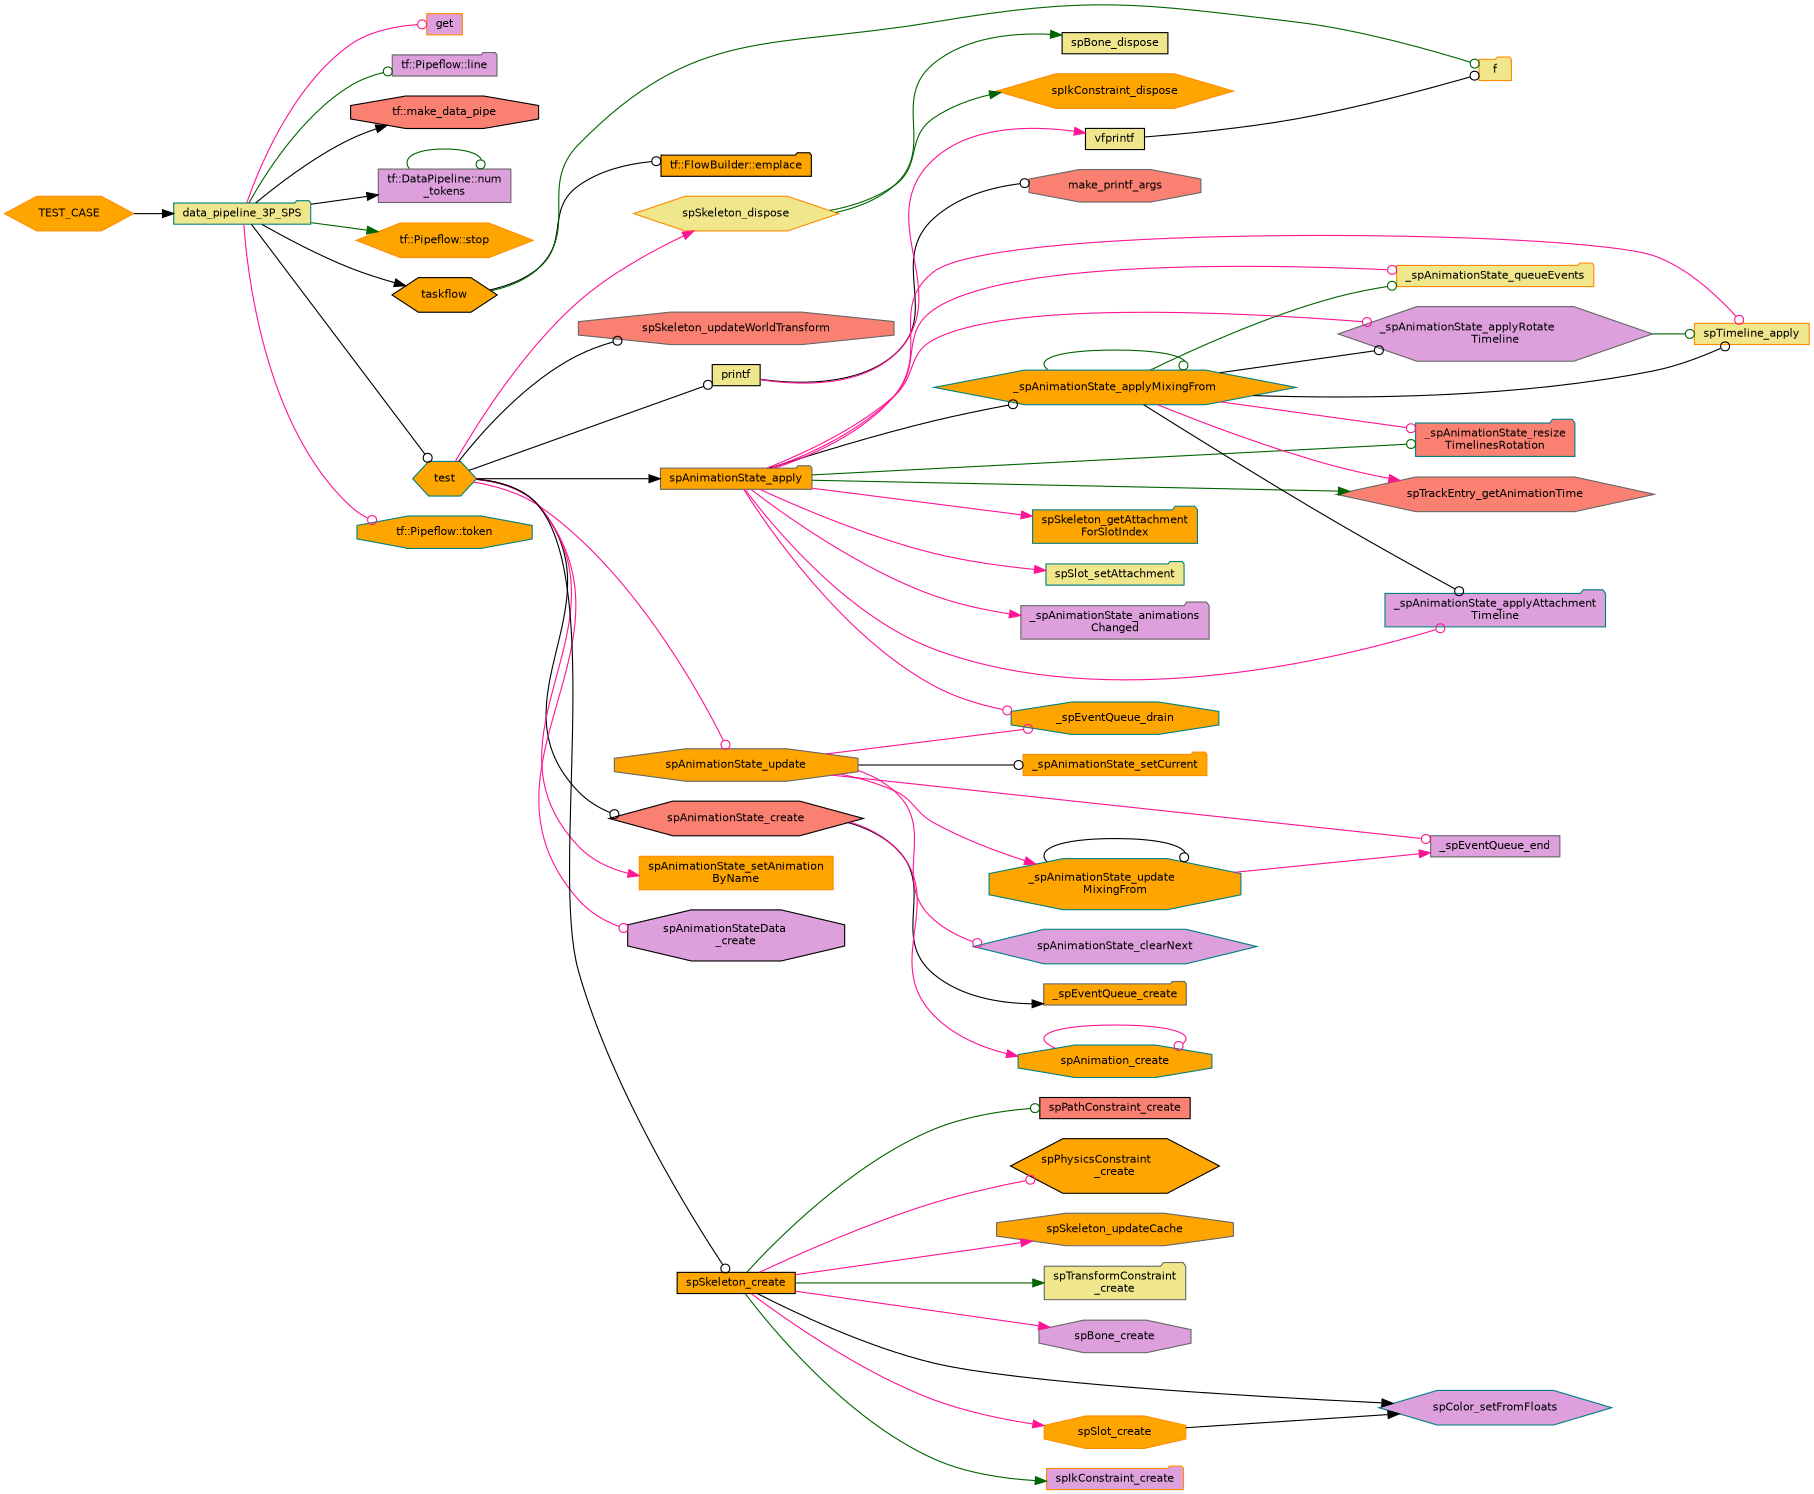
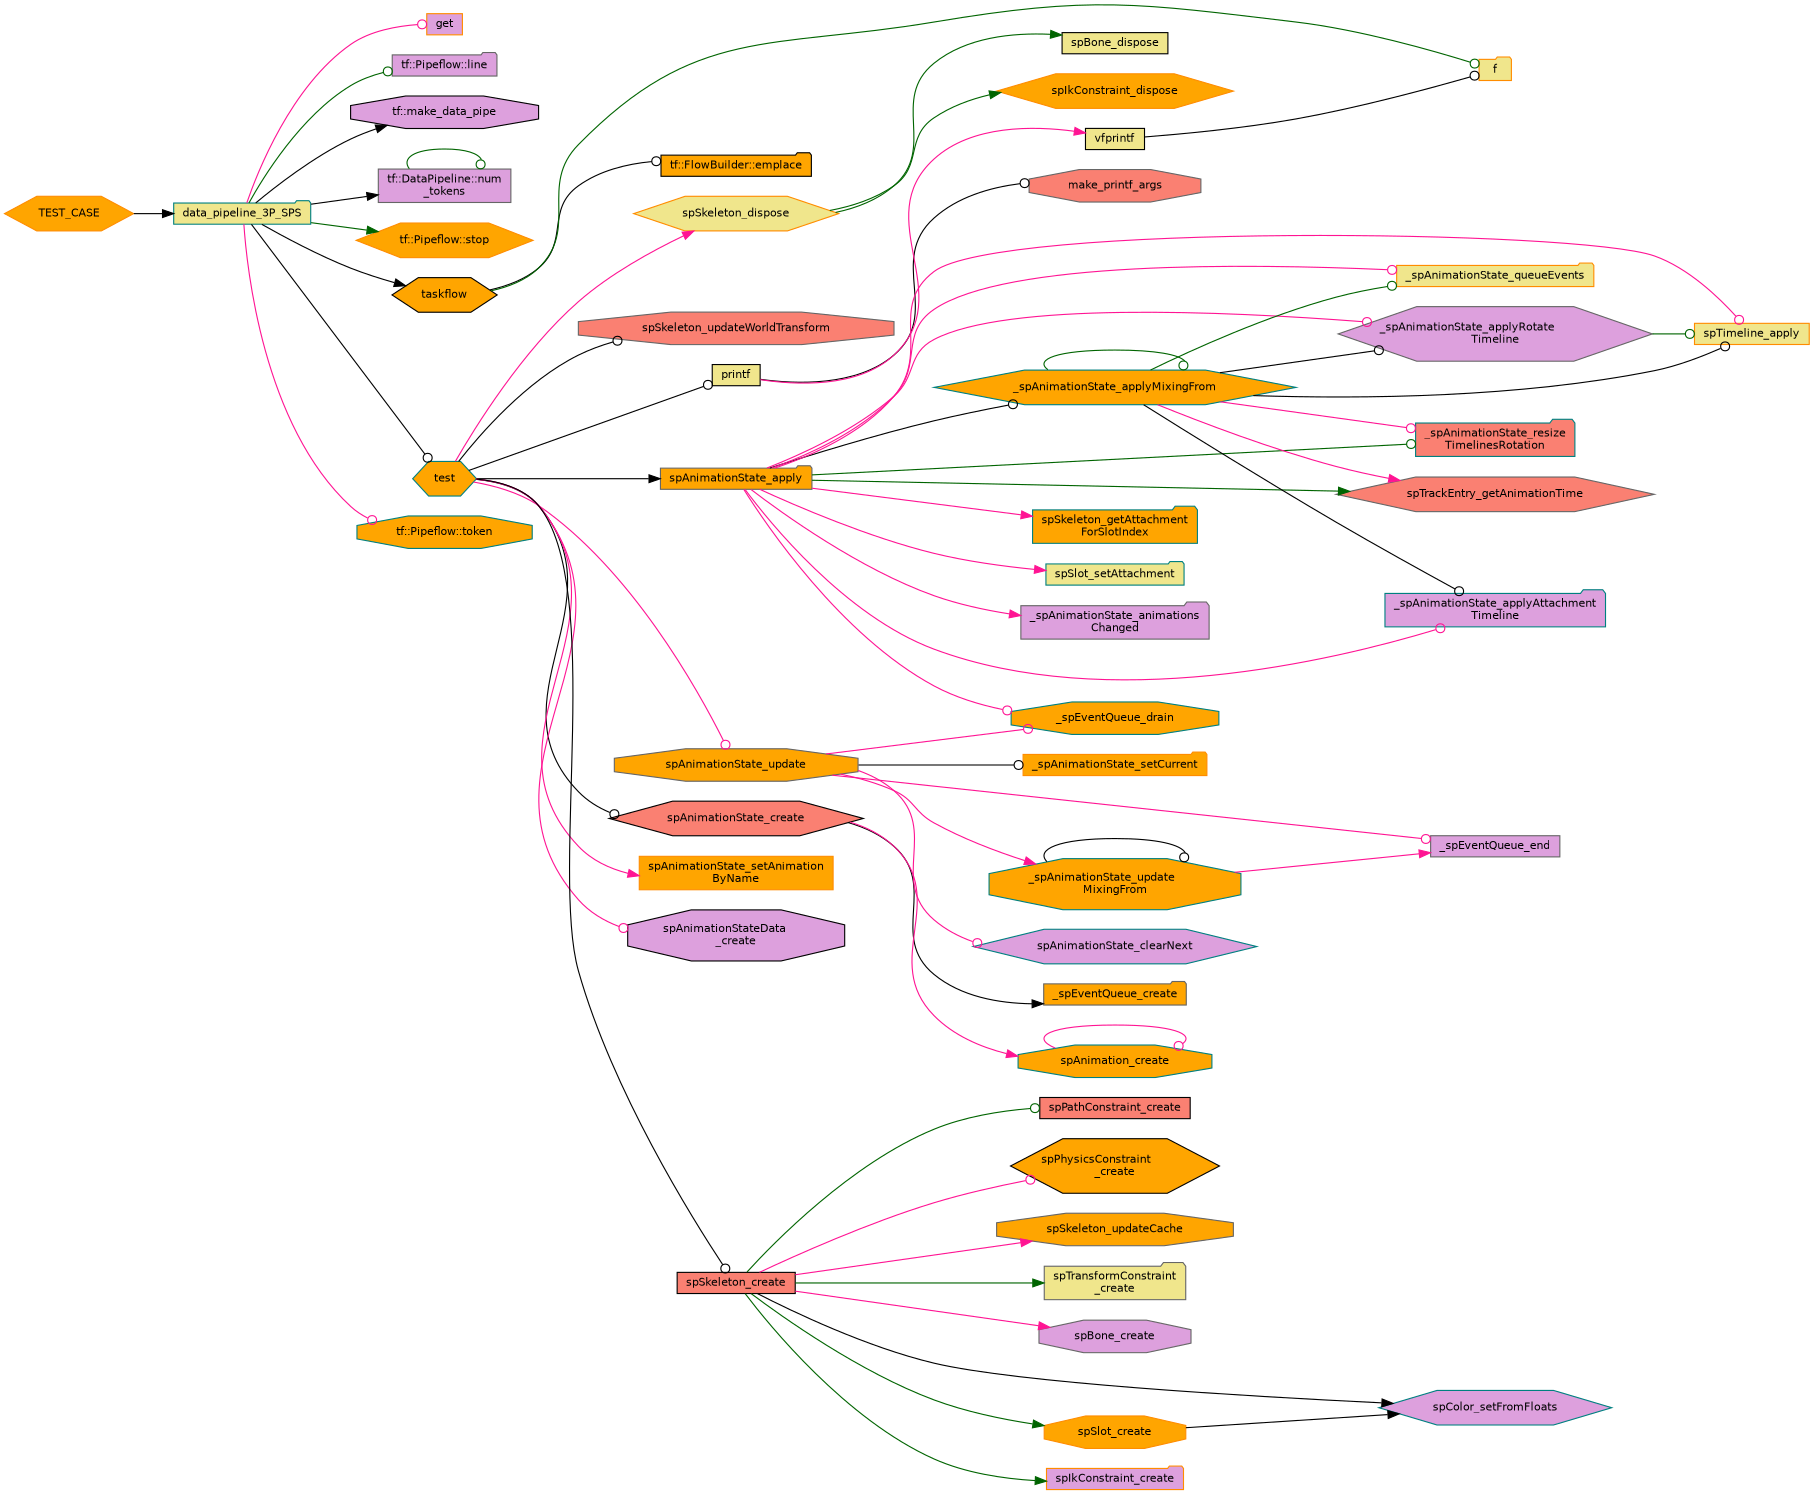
node "tf::make_data_pipe": fillcolor salmon -> plum
node "spSkeleton_create": fillcolor orange -> salmon
edge "spSkeleton_create" -> "spSlot_create": color deeppink -> darkgreen
